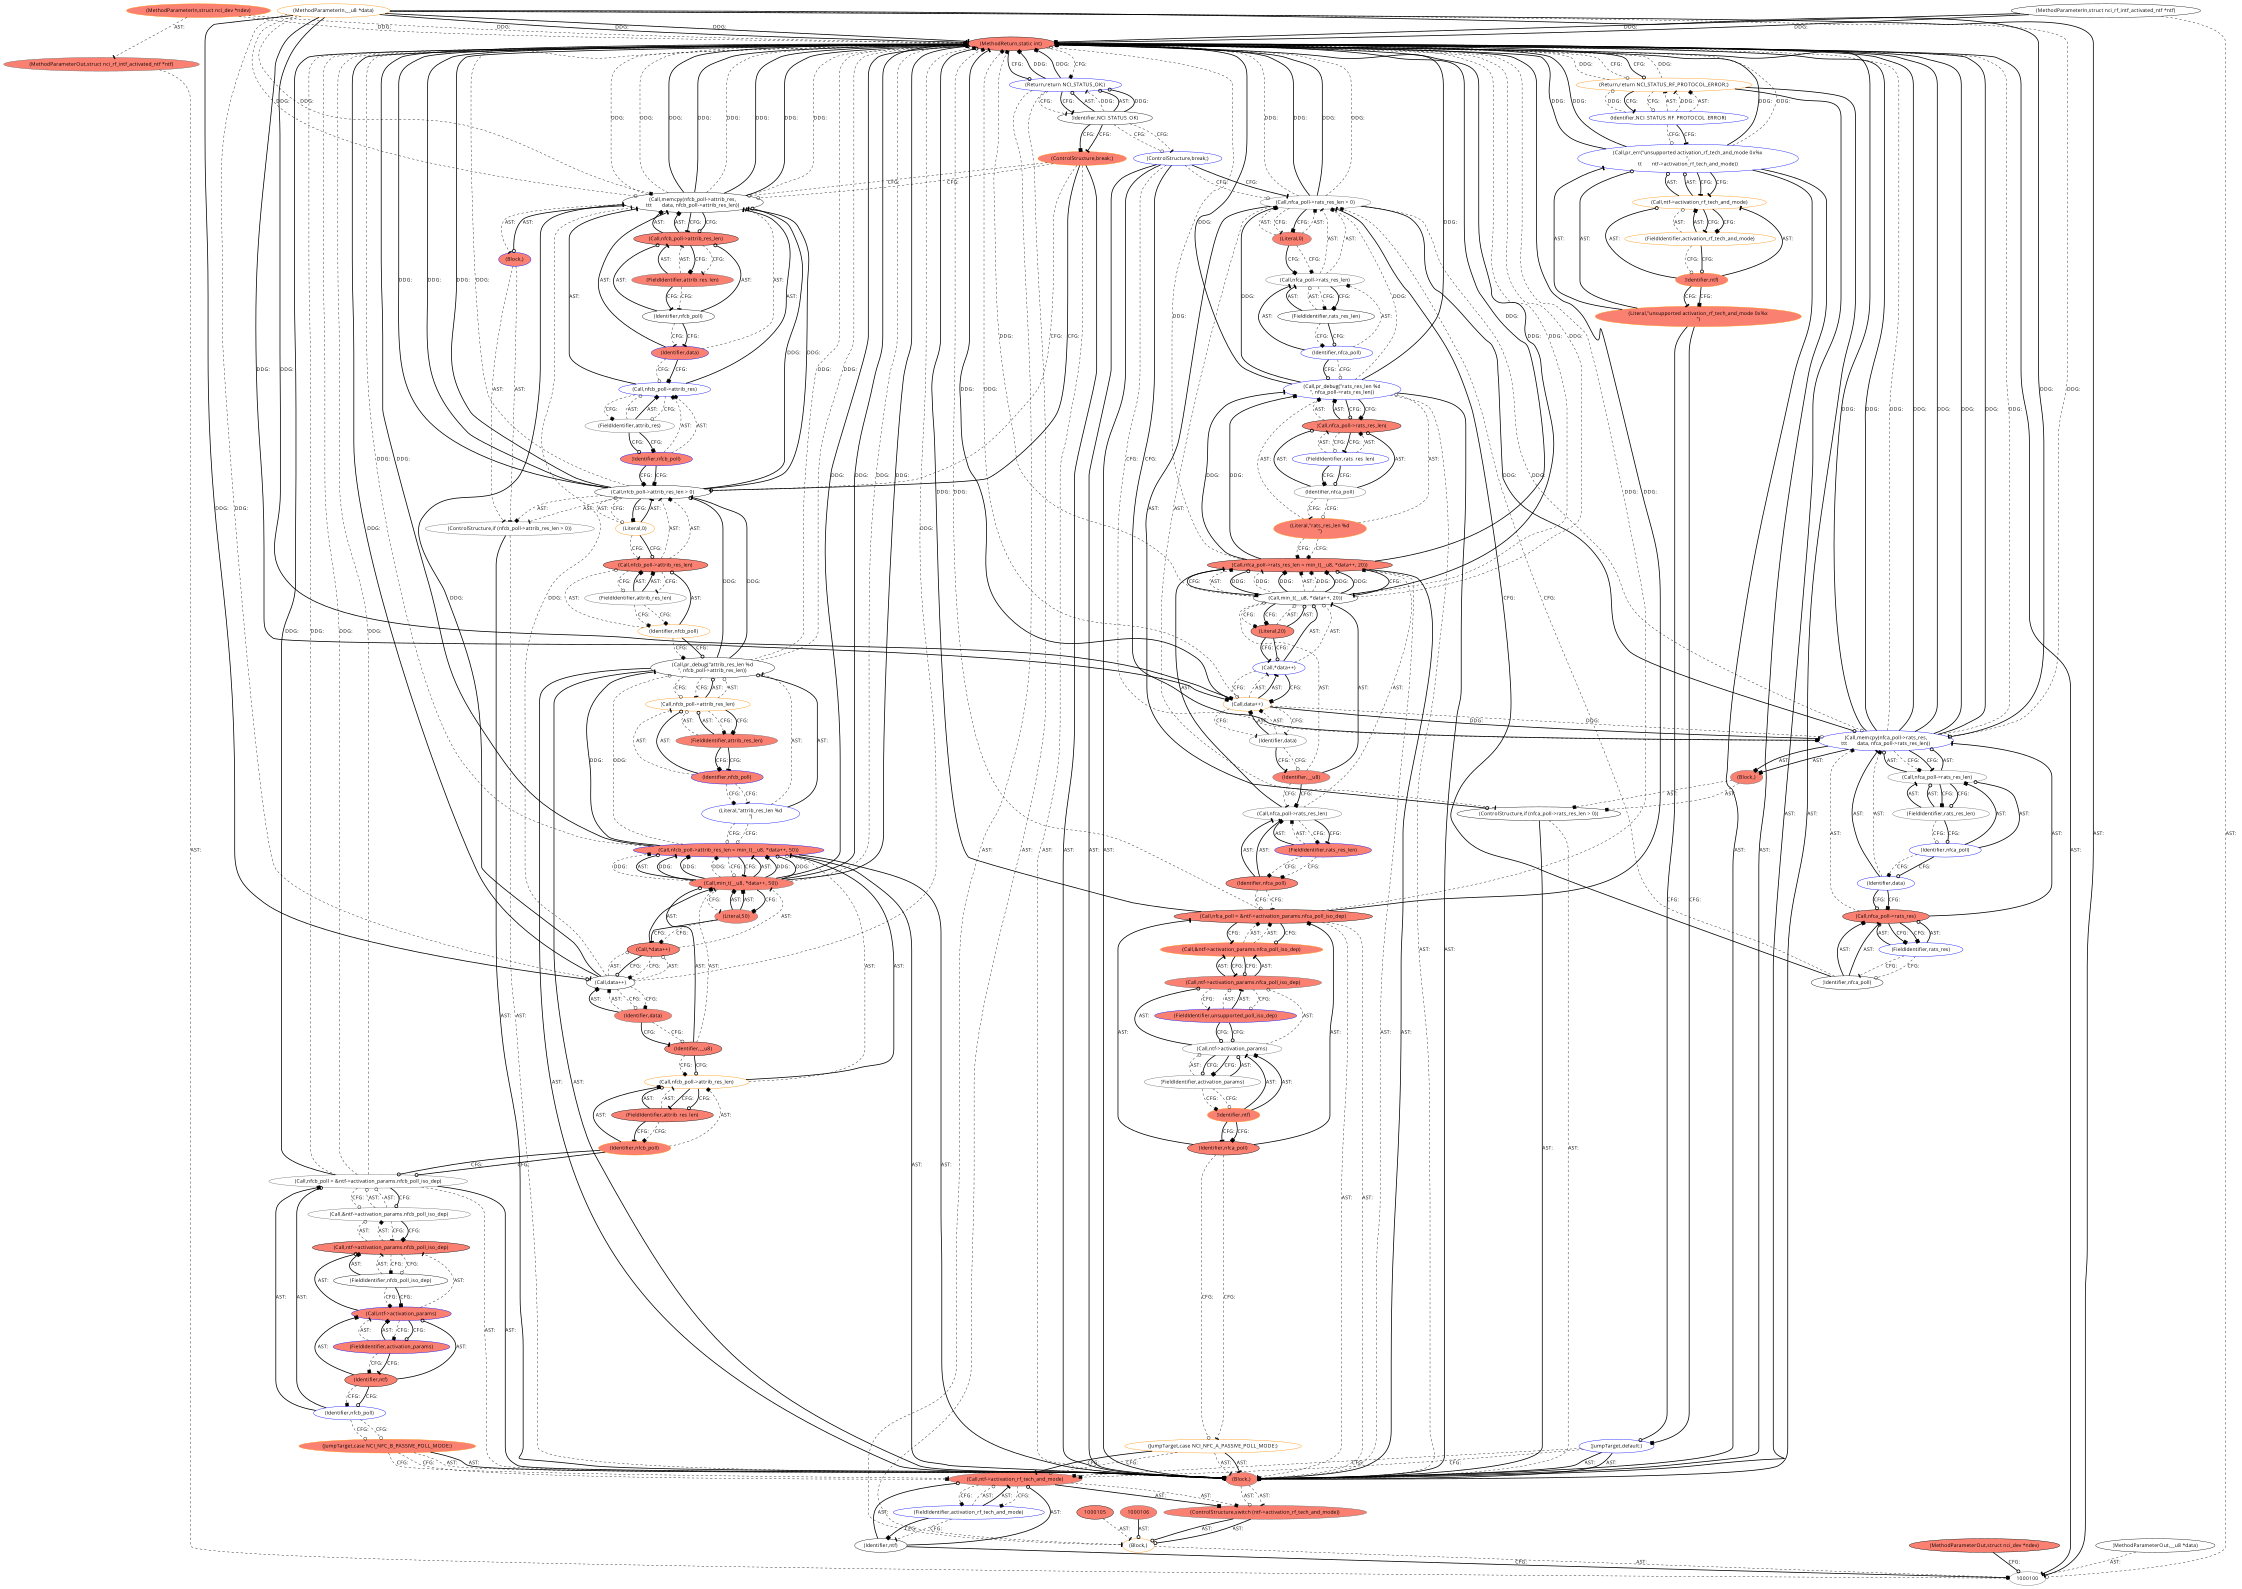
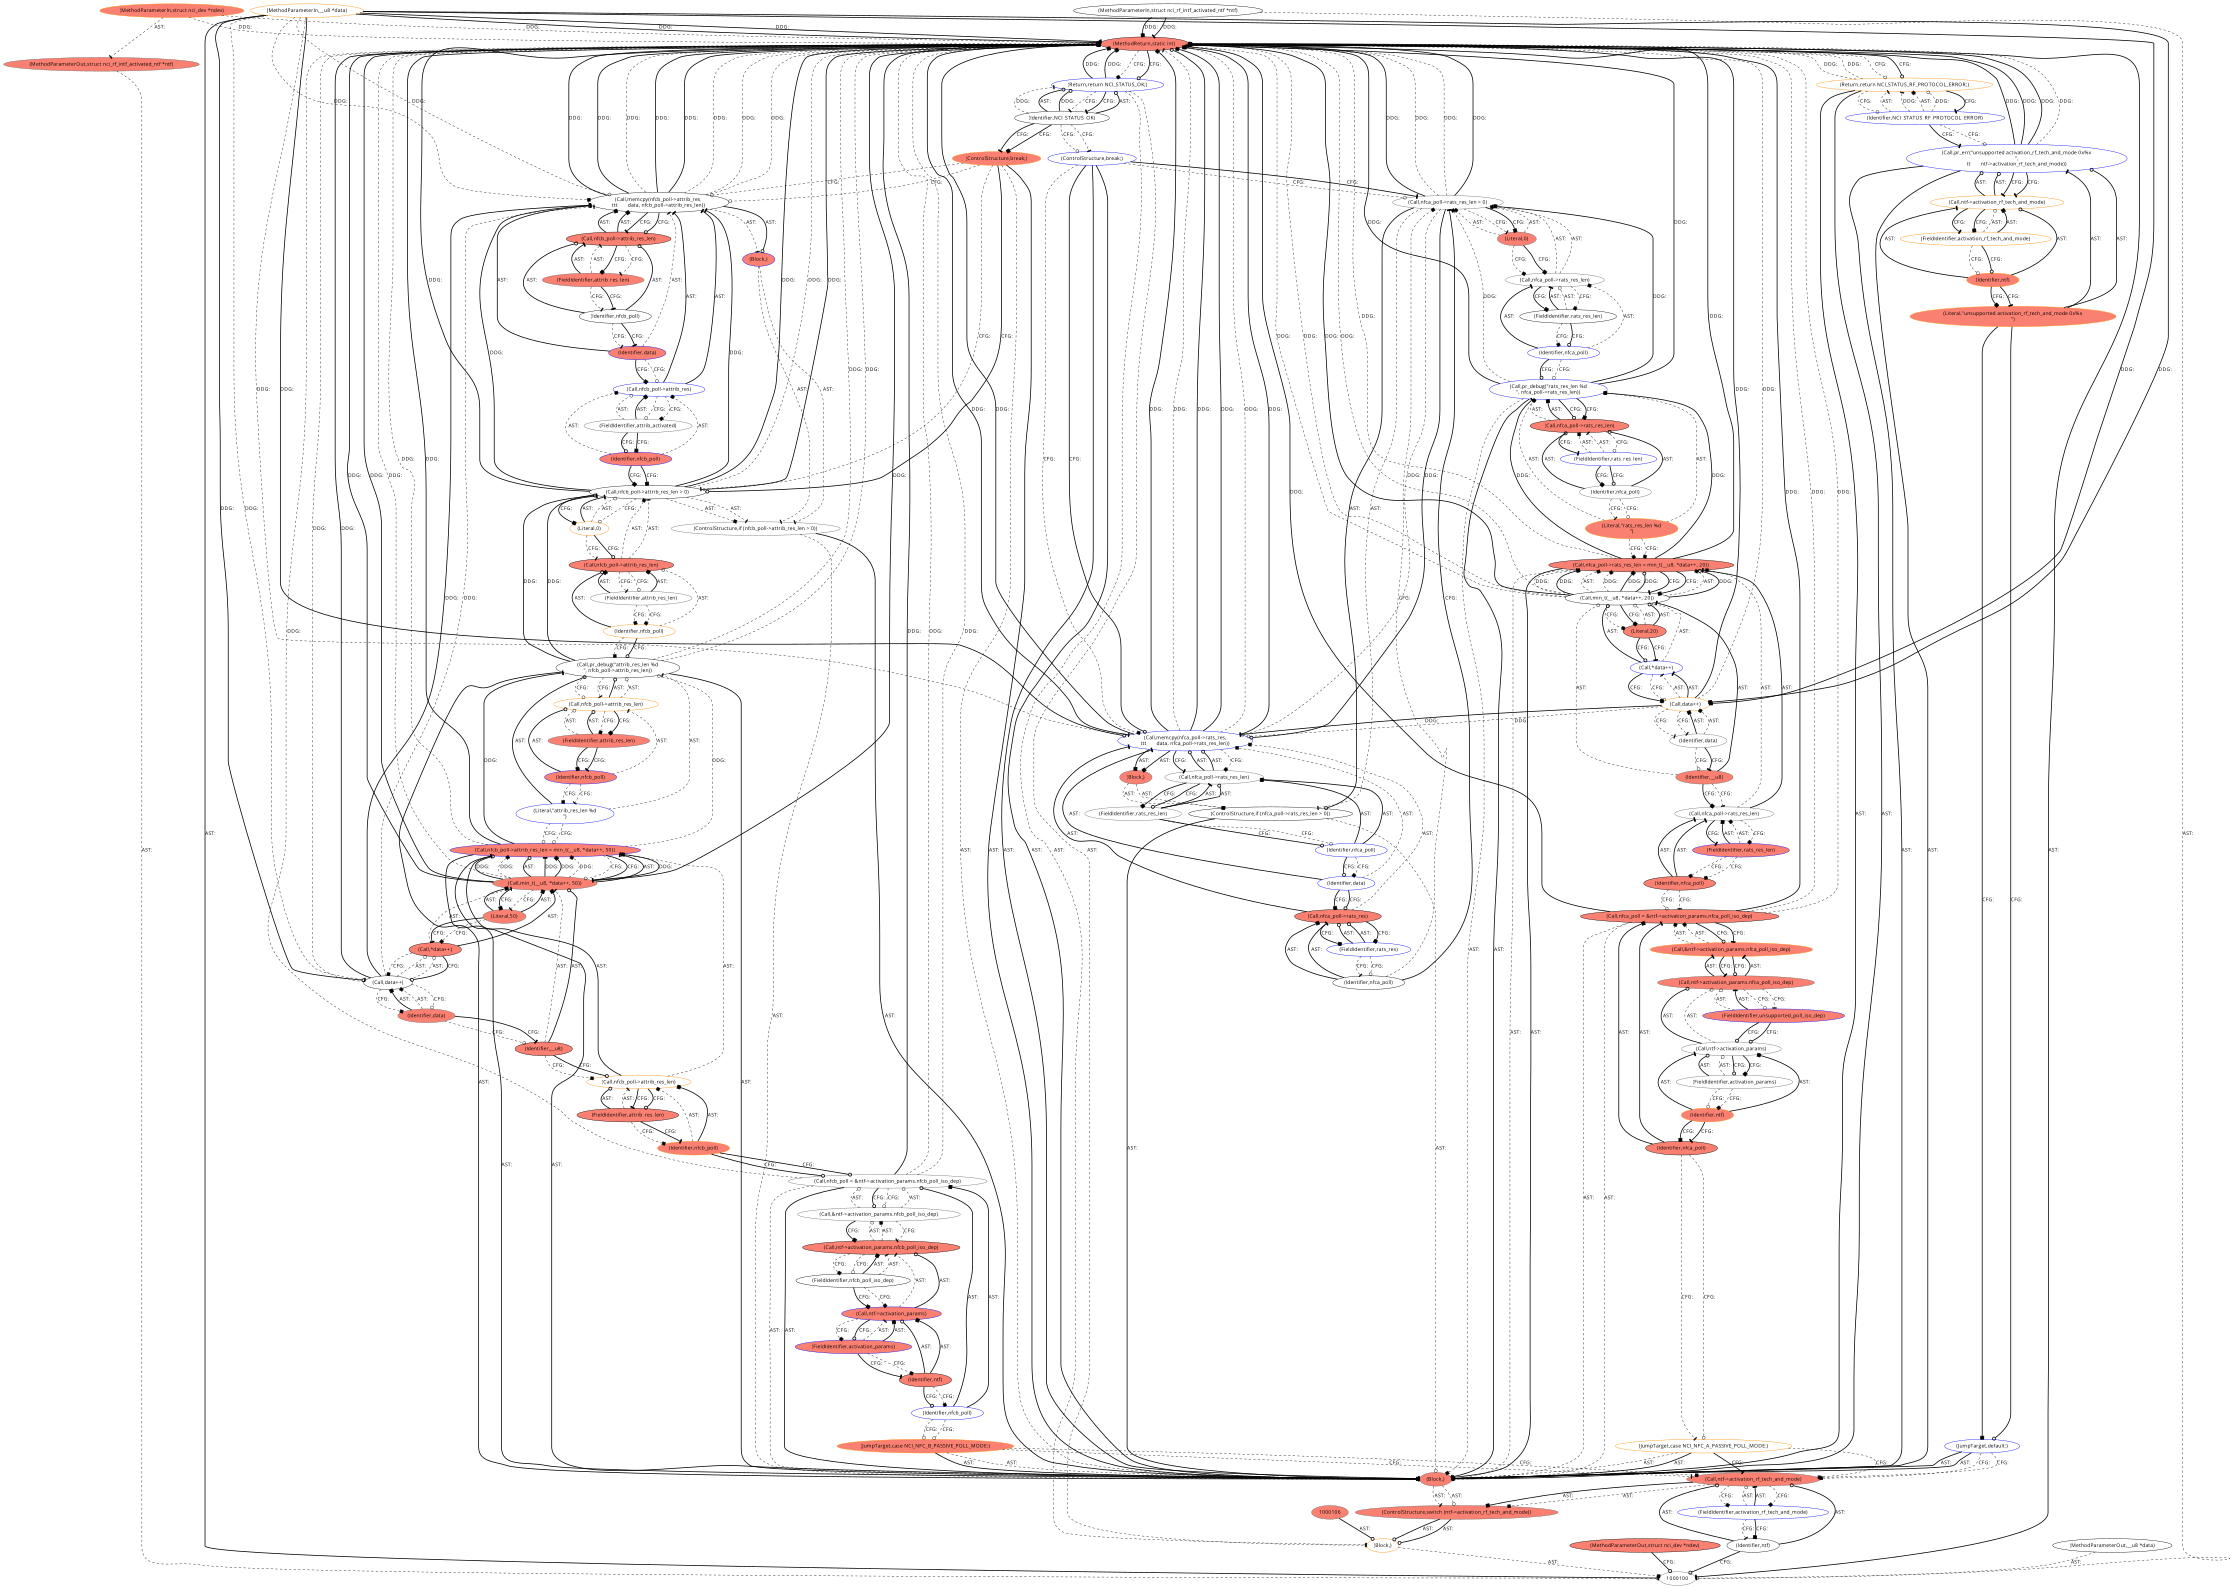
node "(FieldIdentifier,attrib_res)": label "(FieldIdentifier,attrib_res)" -> "(FieldIdentifier,attrib_activated)"
node "1000105": removed
